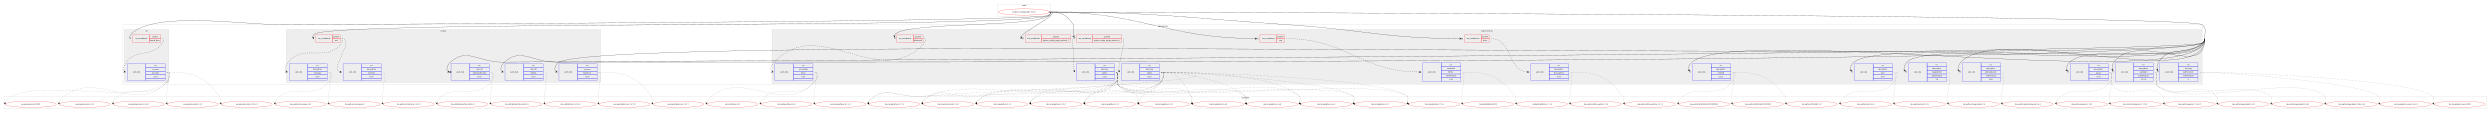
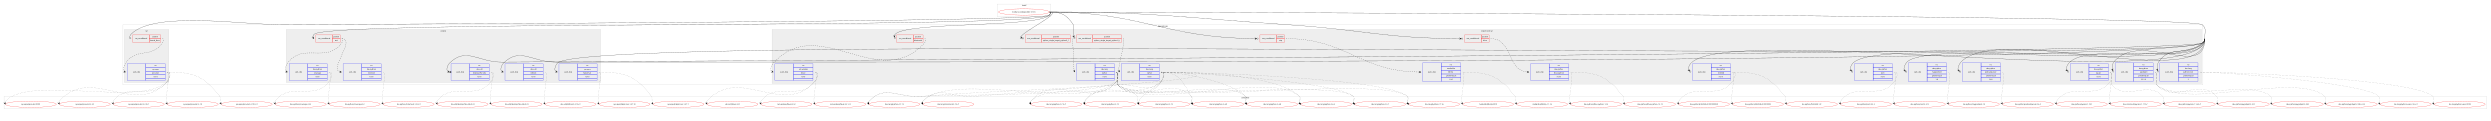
node "dev-lang/python-3.7.5": removed
